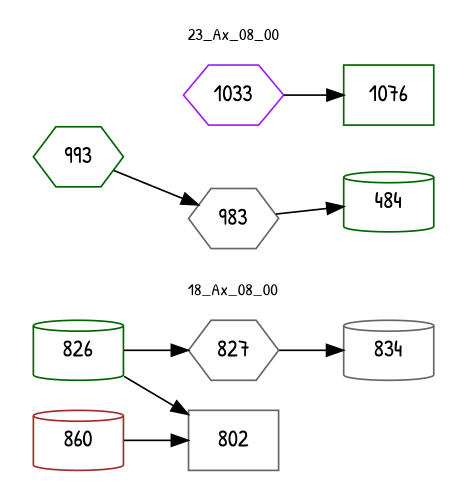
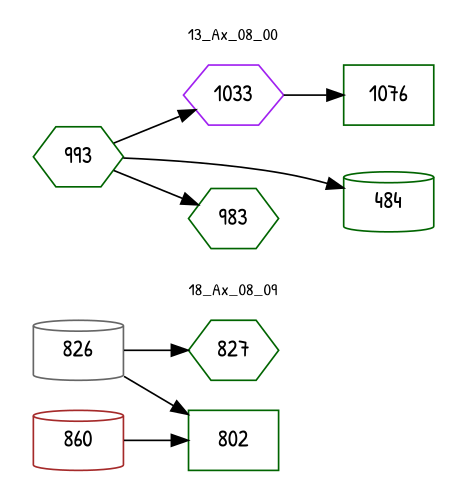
cluster "23_Ax_08_00": label "23_Ax_08_00" -> "13_Ax_08_00"
edge "993" -> "1033": added
edge "983" -> "484": now "993" -> "484"
node "983": color gray40 -> darkgreen
cluster "18_Ax_08_00": label "18_Ax_08_00" -> "18_Ax_08_09"
node "826": color darkgreen -> gray40
node "827": color gray40 -> darkgreen
node "834": removed
node "802": color gray40 -> darkgreen
